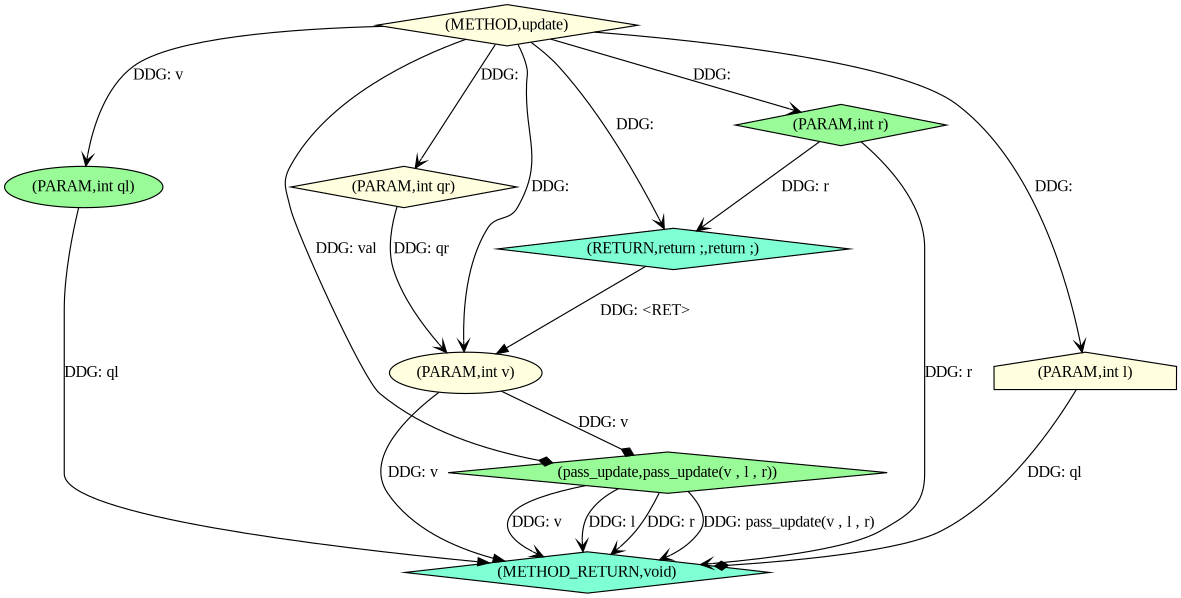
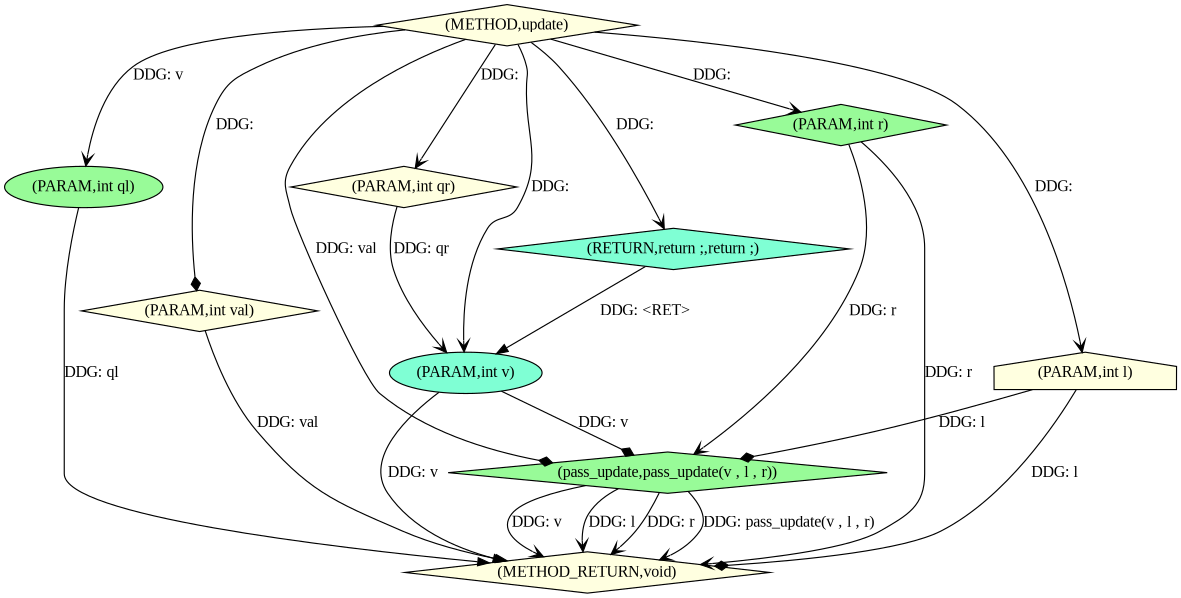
edge "(PARAM,int r)" -> "(RETURN,return ;,return ;)": now "(PARAM,int r)" -> "(pass_update,pass_update(v , l , r))"
node "(PARAM,int val)": added
node "(PARAM,int v)": fillcolor lightyellow -> aquamarine
edge "(PARAM,int l)" -> "(pass_update,pass_update(v , l , r))": added, label "DDG: l"
edge "(PARAM,int l)" -> "(METHOD_RETURN,void)": label "DDG: ql" -> "DDG: l"
node "(METHOD_RETURN,void)": fillcolor aquamarine -> lightyellow
